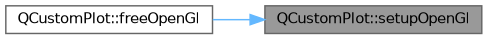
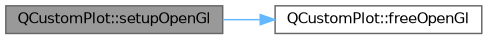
edge "QCustomPlot::freeOpenGl" -> "QCustomPlot::setupOpenGl": reversed
